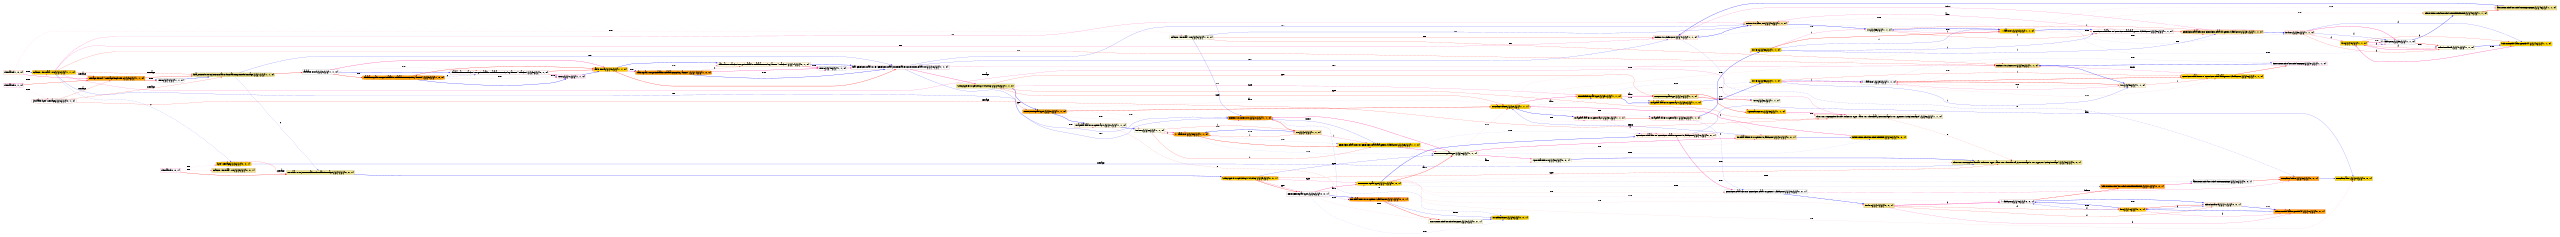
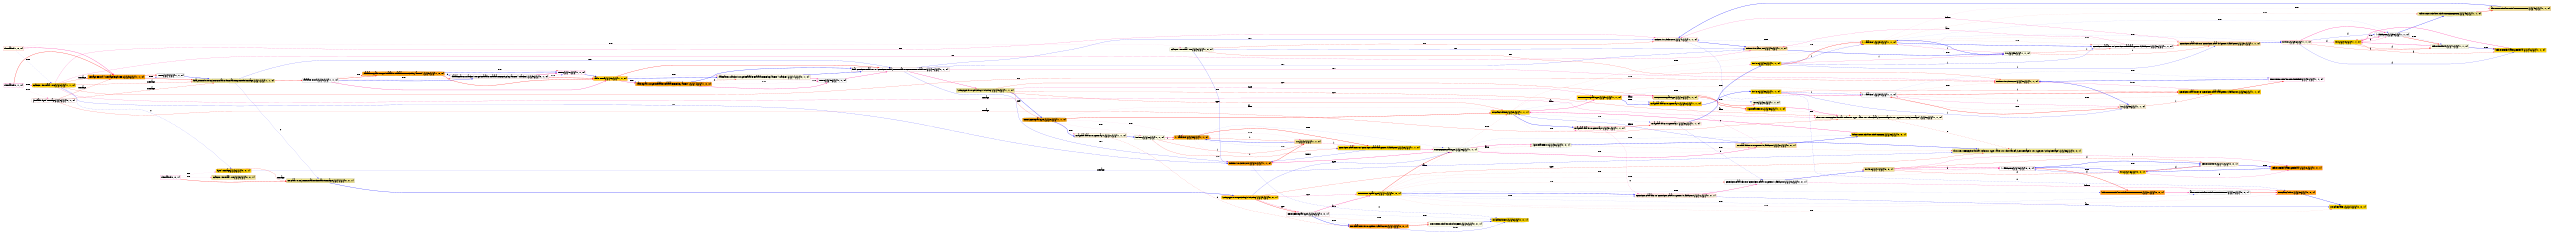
edge "i < data.size()@@@34@@@['1', '1', '0']" -> "emitRow(row,after,out)@@@48@@@['1', '1', '0']": reversed
